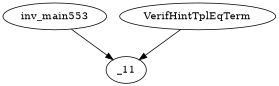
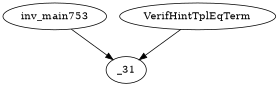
node "inv_main553": label "inv_main553" -> "inv_main753"
node "_11": label "_11" -> "_31"
